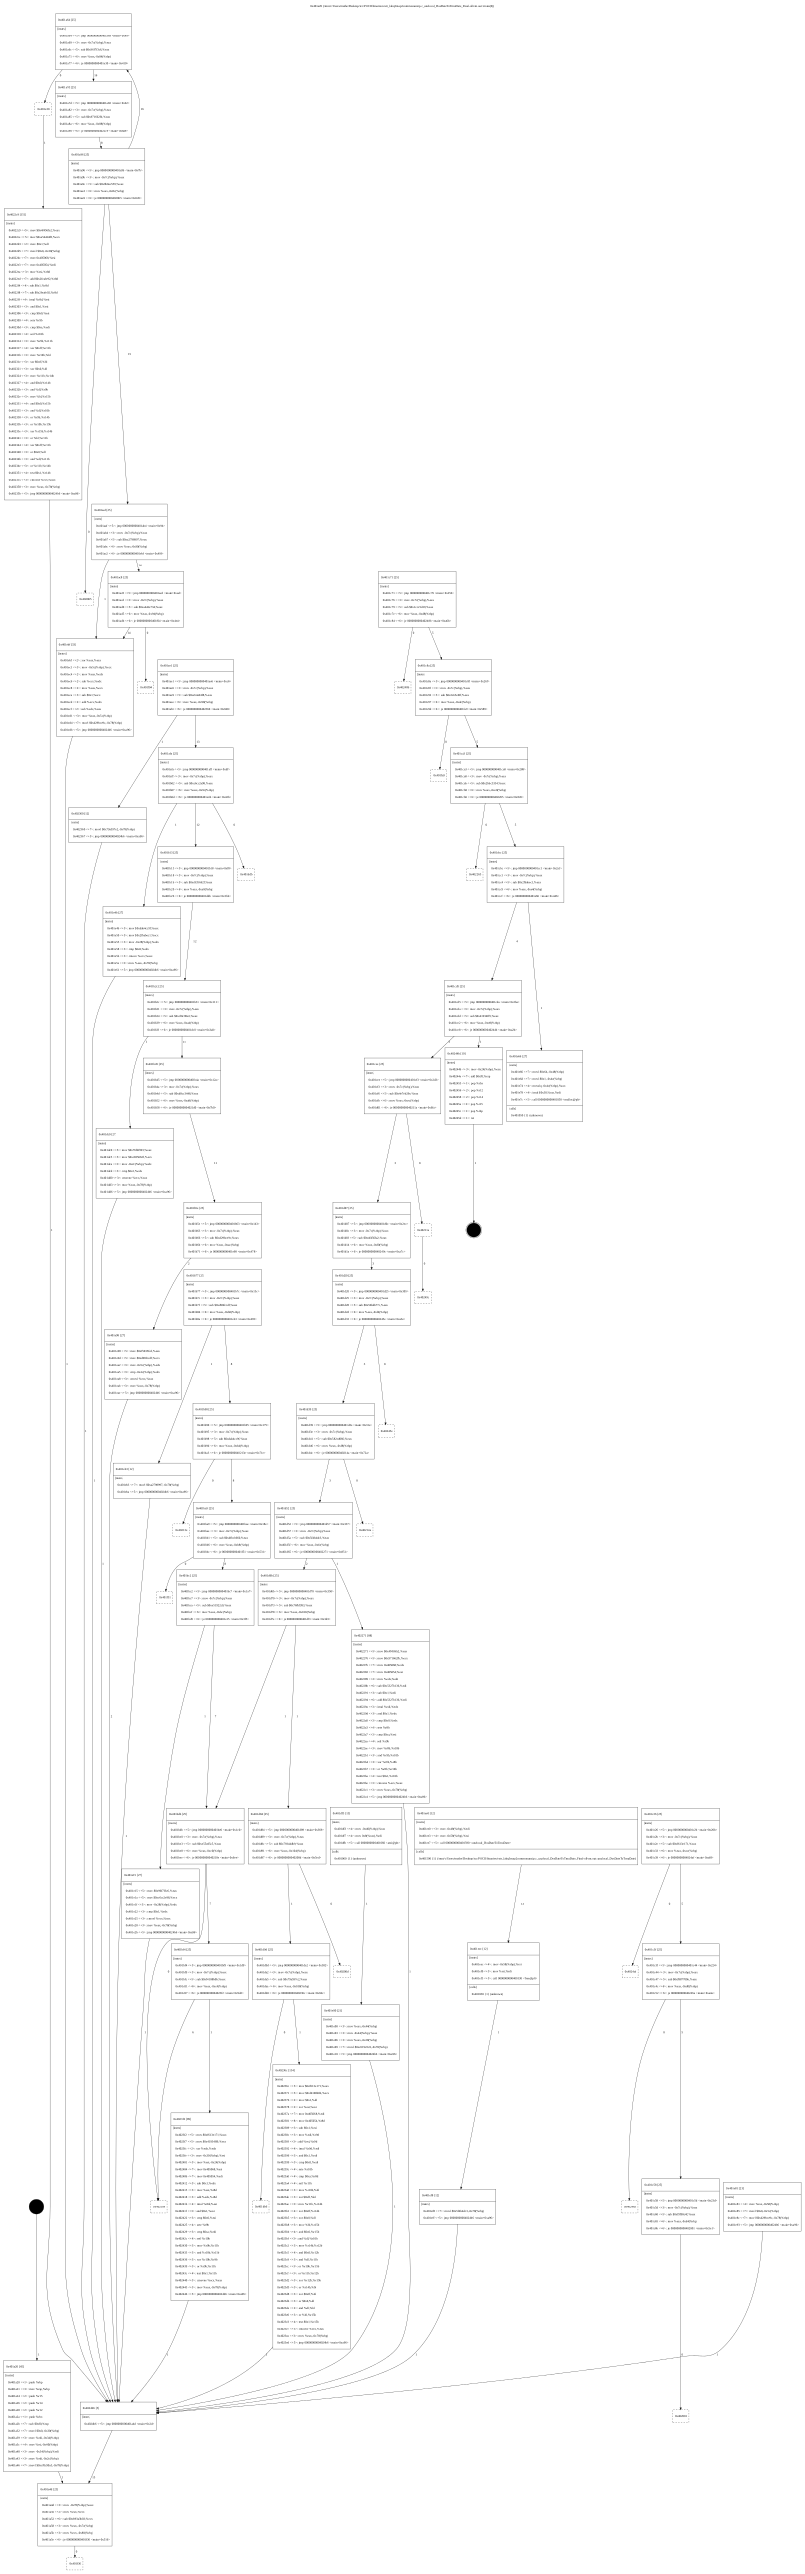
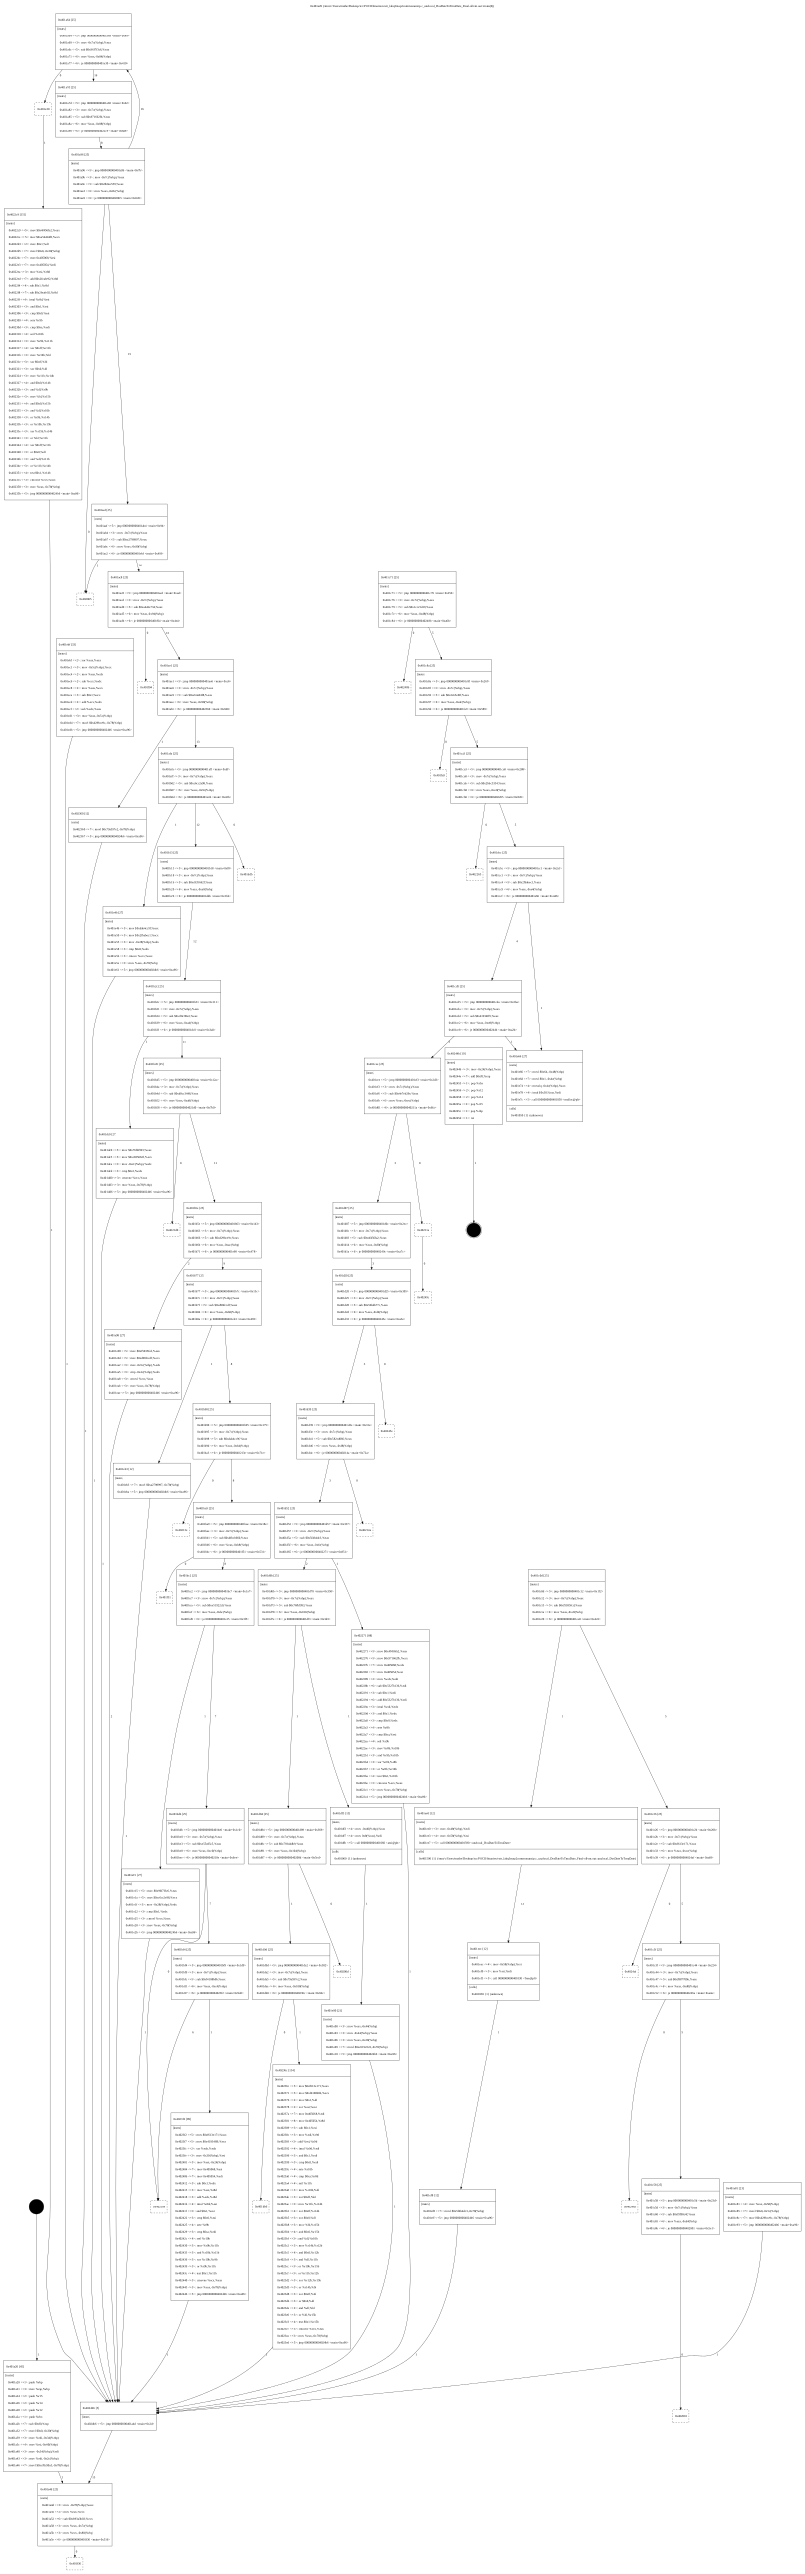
edge "0x401aaf [25]" -> "0x401ebf [33]": now "0x401aaf [25]" -> "0x402065"
edge "0x401ac8 [25]" -> "0x401ebf [33]": now "0x401ac8 [25]" -> "0x401ae1 [25]"
edge "0x401cd5 [25]" -> "0x40244b [19]": now "0x401cd5 [25]" -> "0x401e66 [27]"
node "0x4021d0": added
edge "0x401b5e [25]" -> "0x401b77 [25]": added, label "9"
node "0x401c0d [25]": added
edge "0x401d6b [25]" -> "0x401bdb [25]": now "0x401d6b [25]" -> "0x401df3 [13]"
